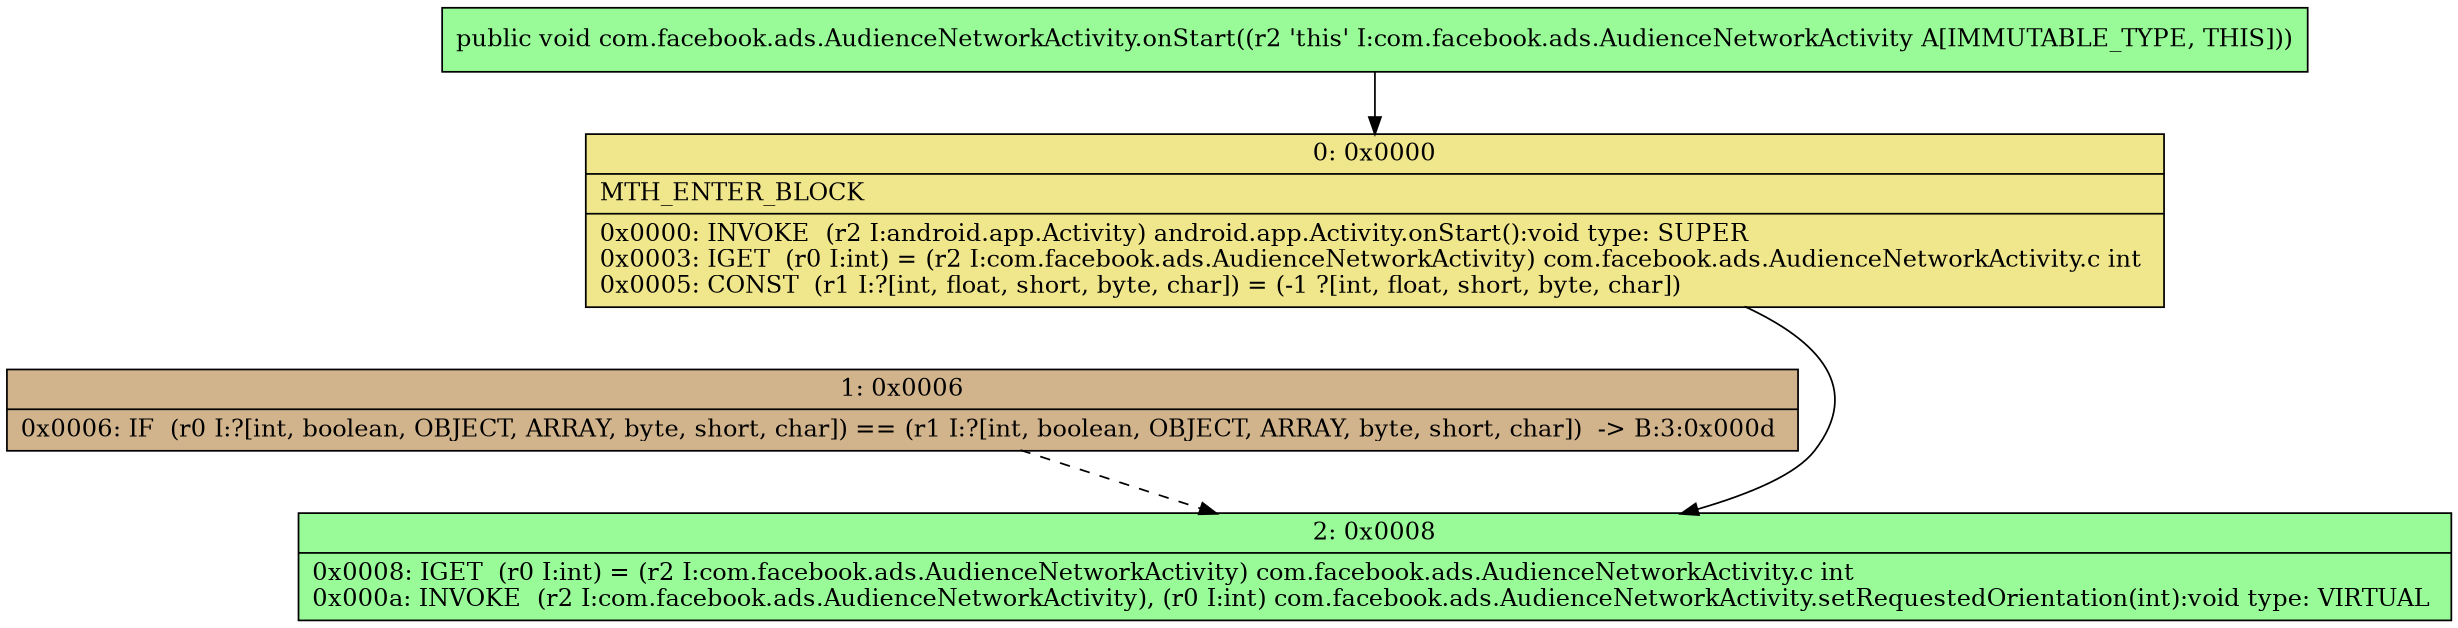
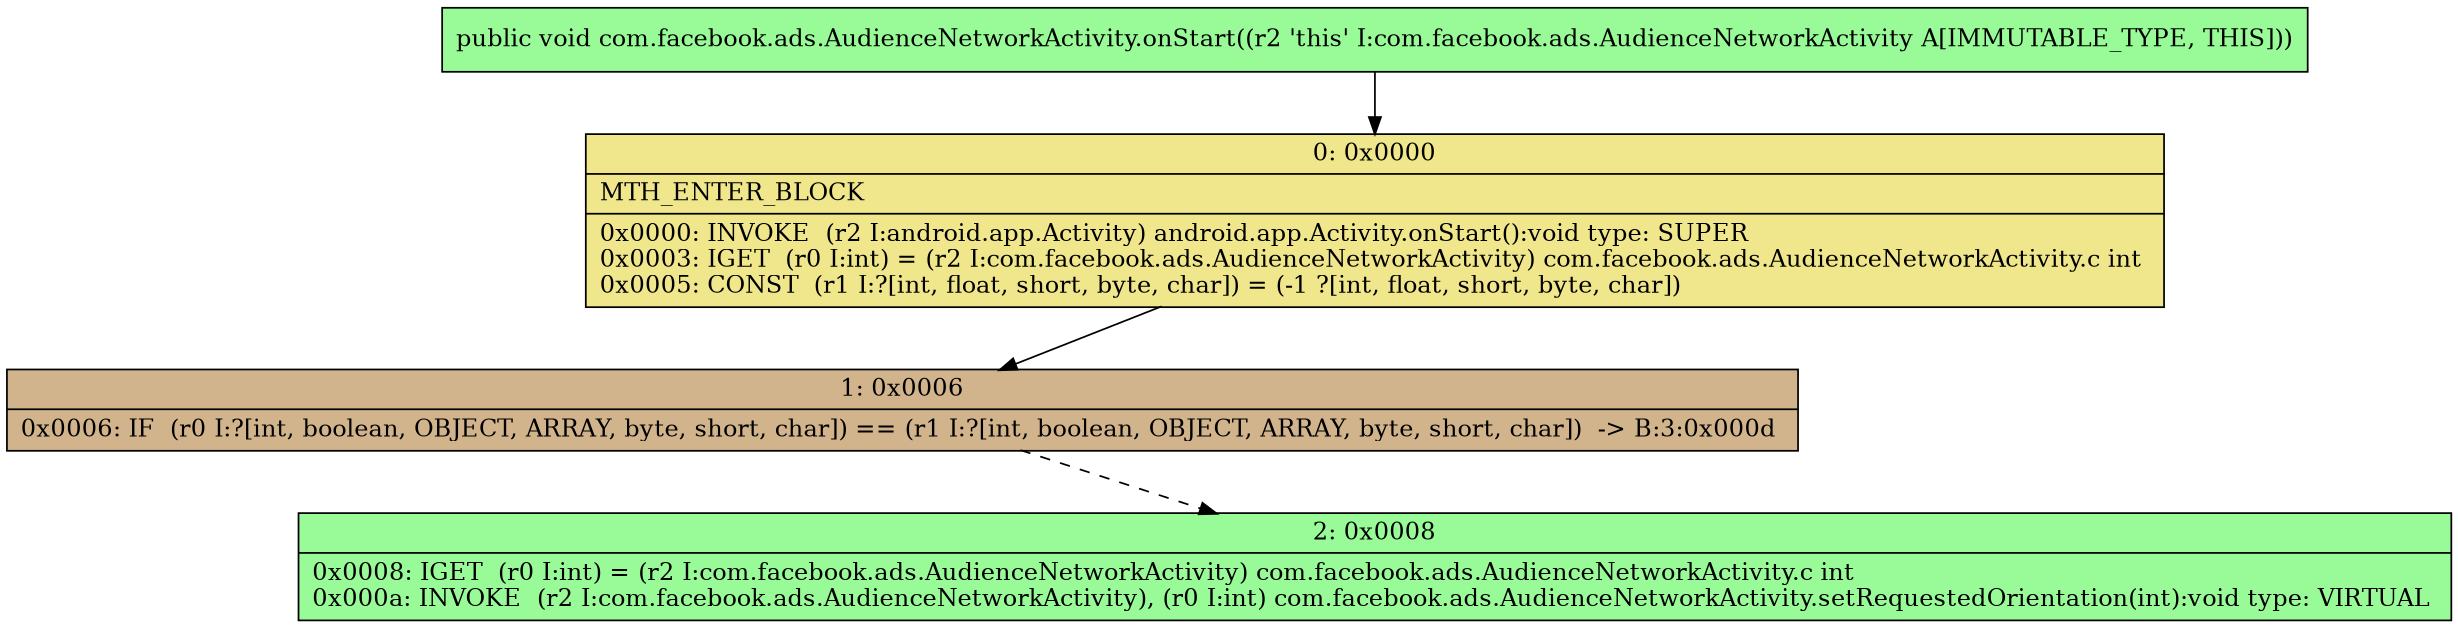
edge "0: 0x0000" -> "2: 0x0008": now "0: 0x0000" -> "1: 0x0006"
